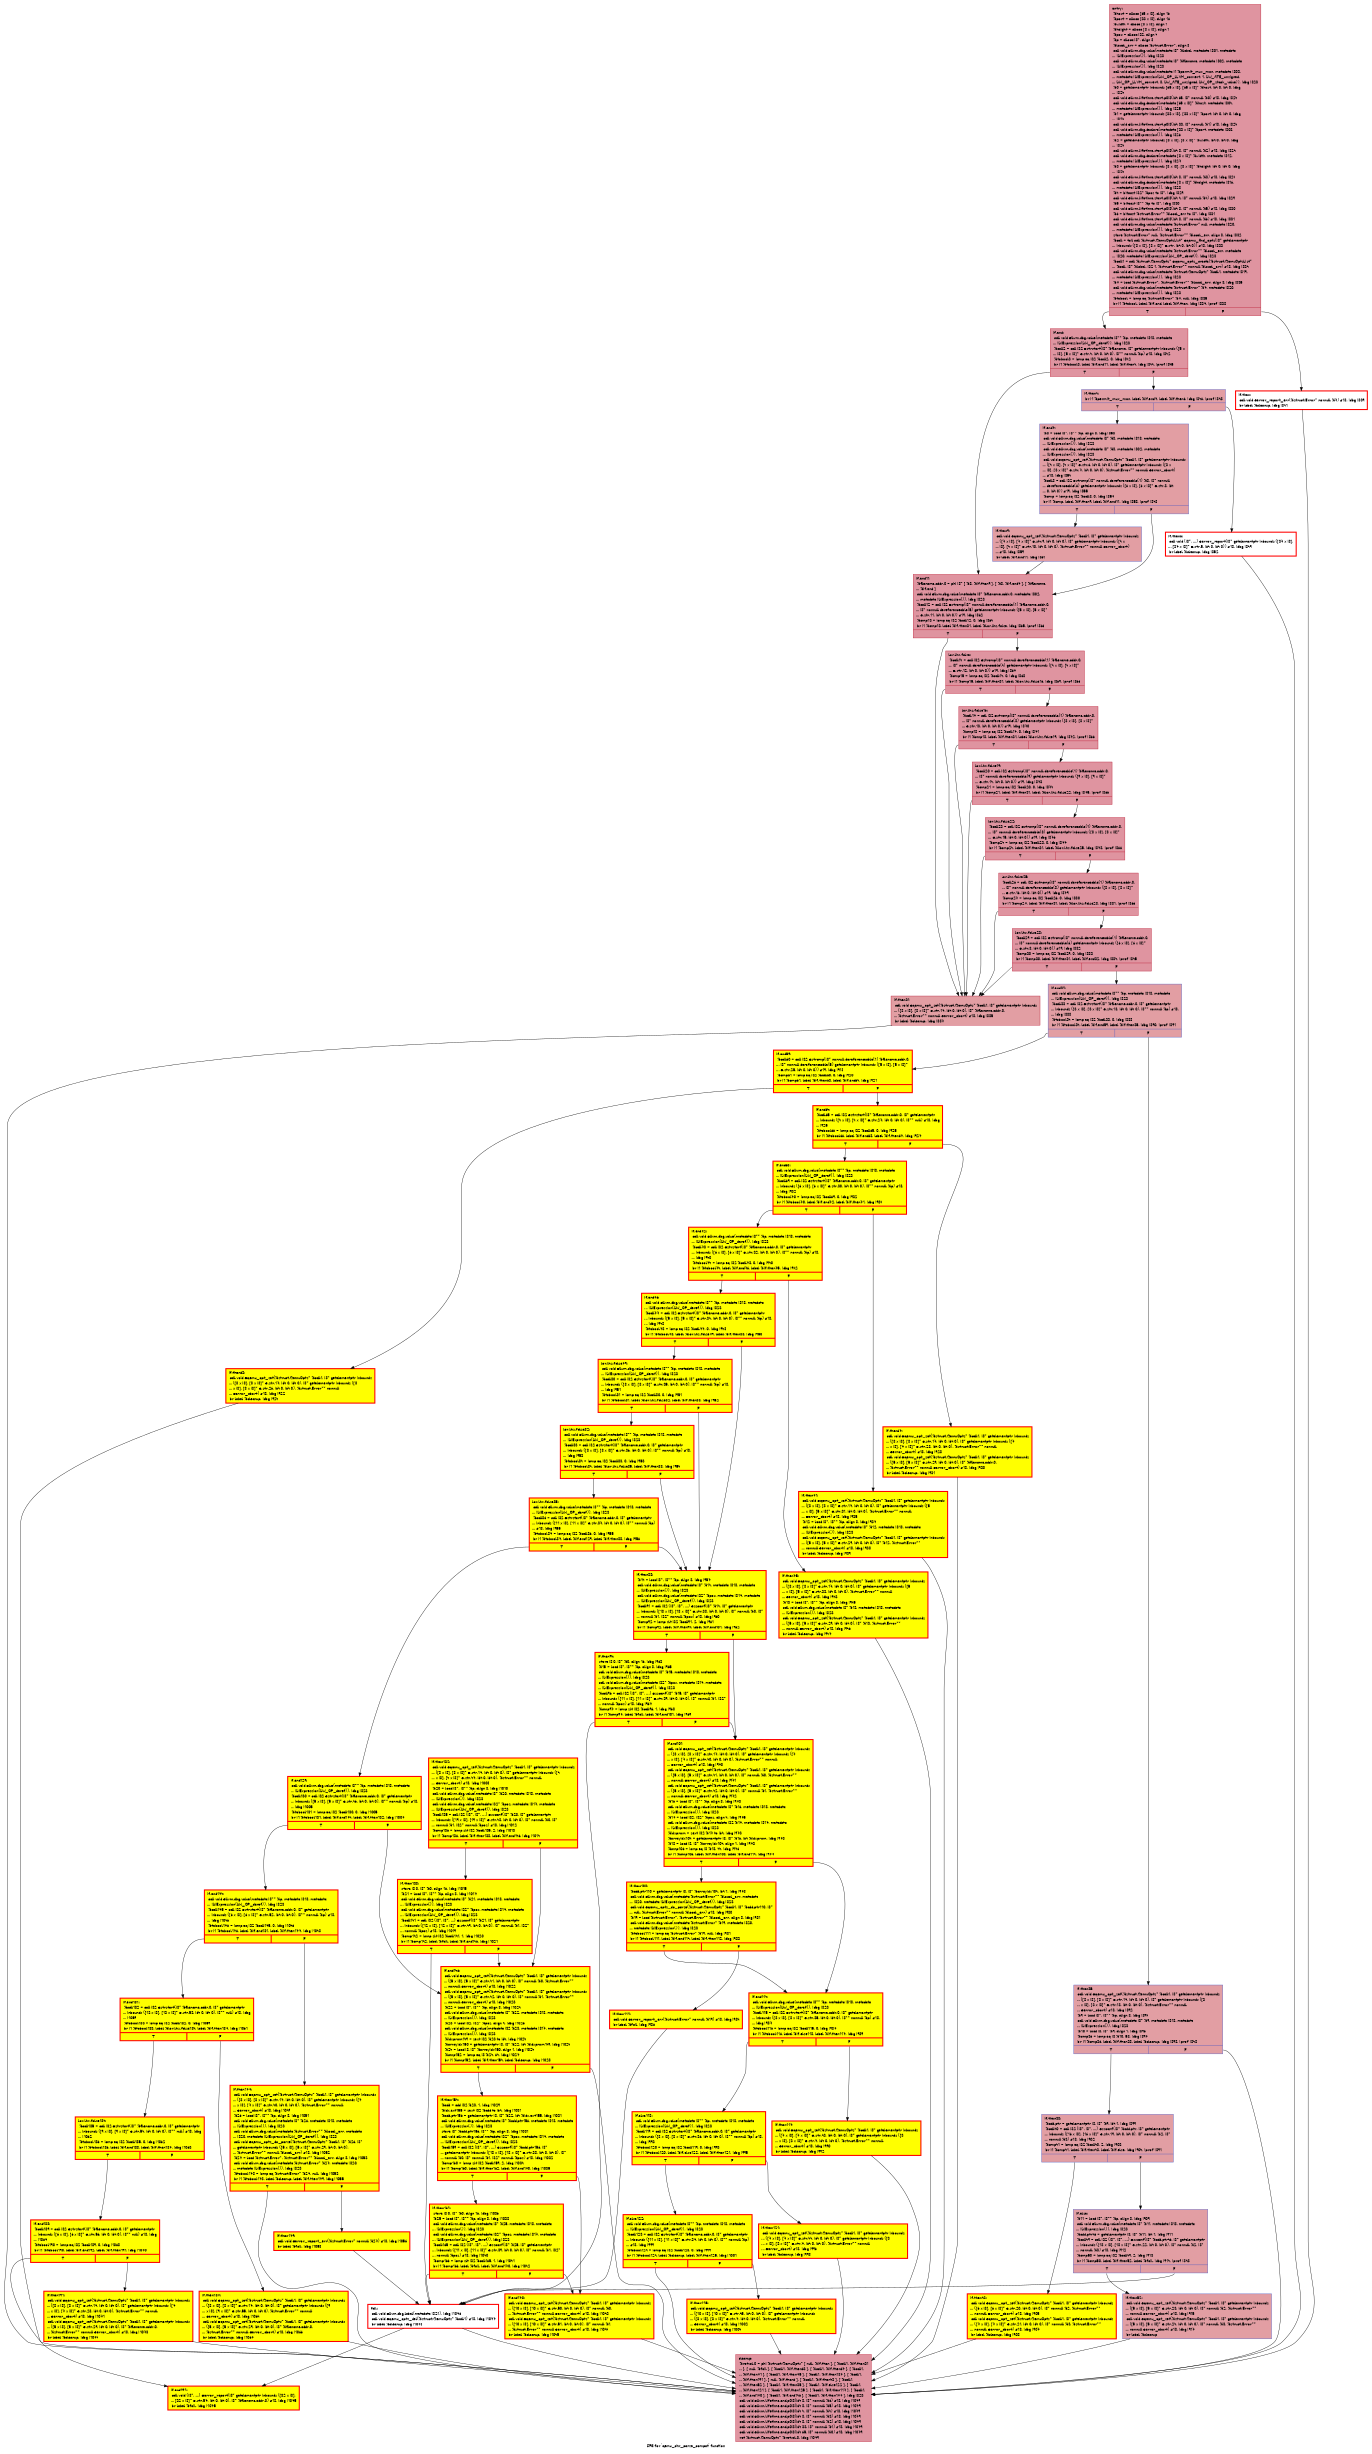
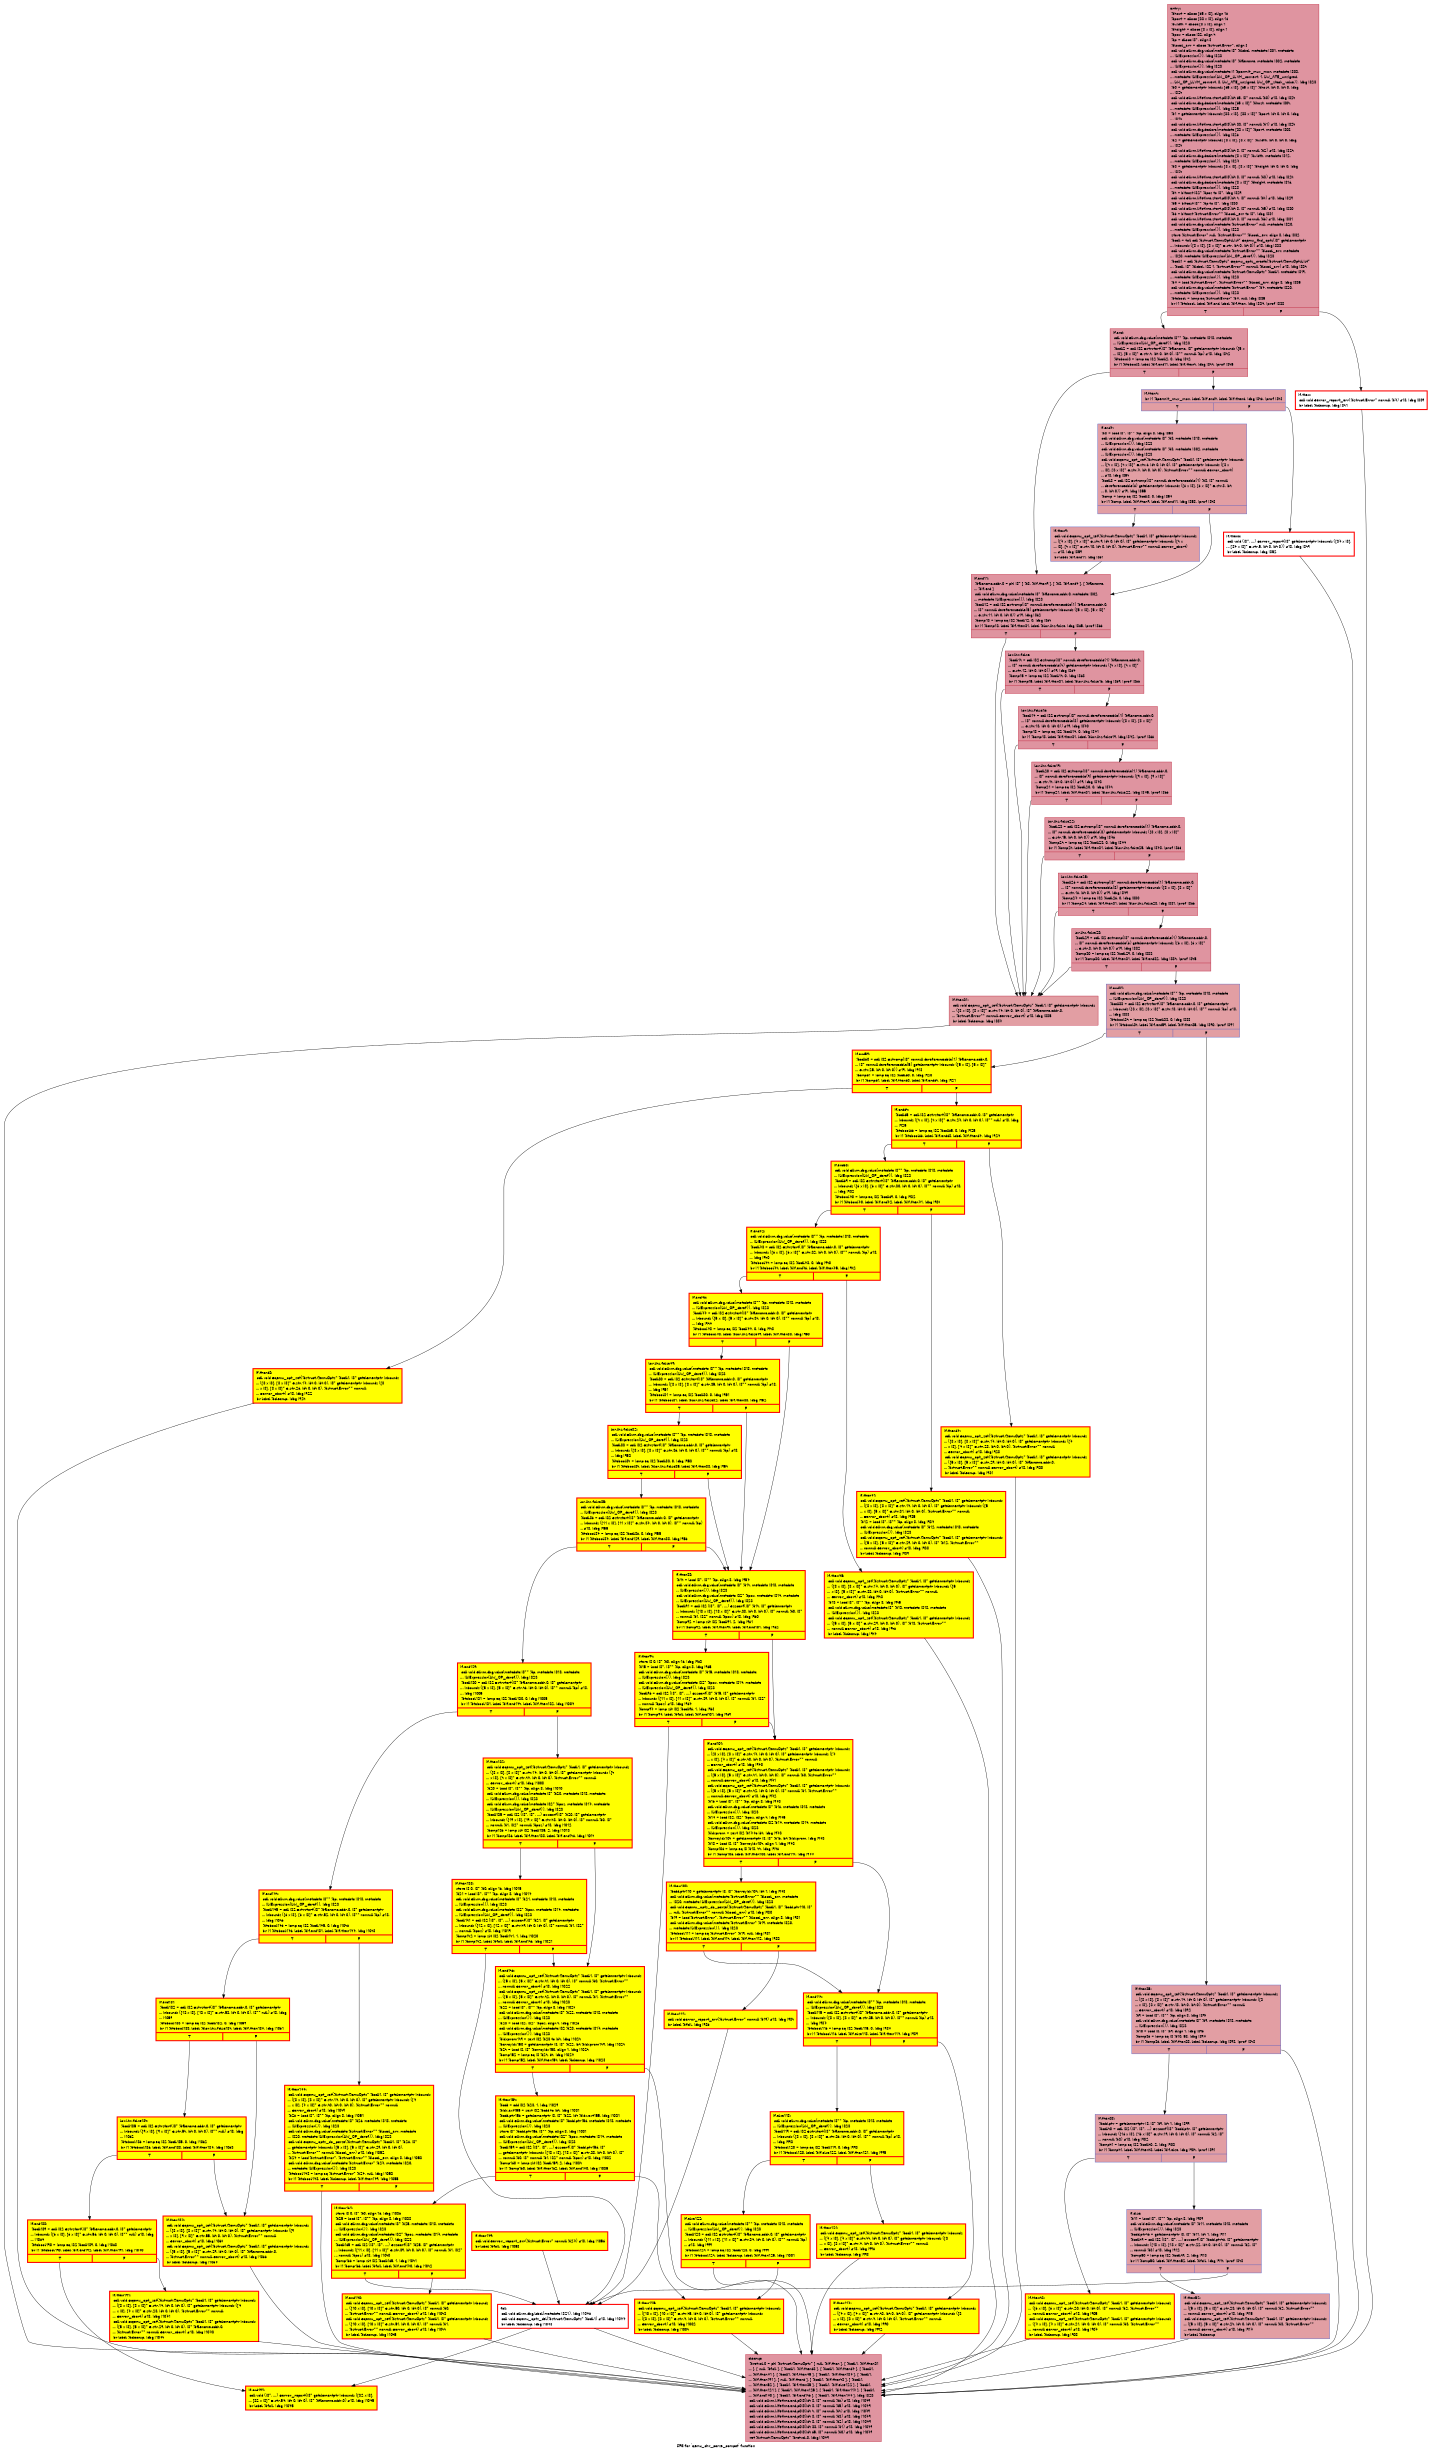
node "if.end76:": text "... !dbg !948" -> "... !dbg !947"
edge "if.end129:" -> "if.end146:": now "if.end129:" -> "if.then132:"
edge "lor.lhs.false184:" -> "if.then187:": added
edge "if.then177:" -> "if.then179:": removed
edge "if.then154:" -> "if.end170:": now "if.then154:" -> "if.then125:"
